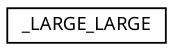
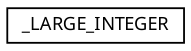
node "_LARGE_LARGE": label "_LARGE_LARGE" -> "_LARGE_INTEGER"
